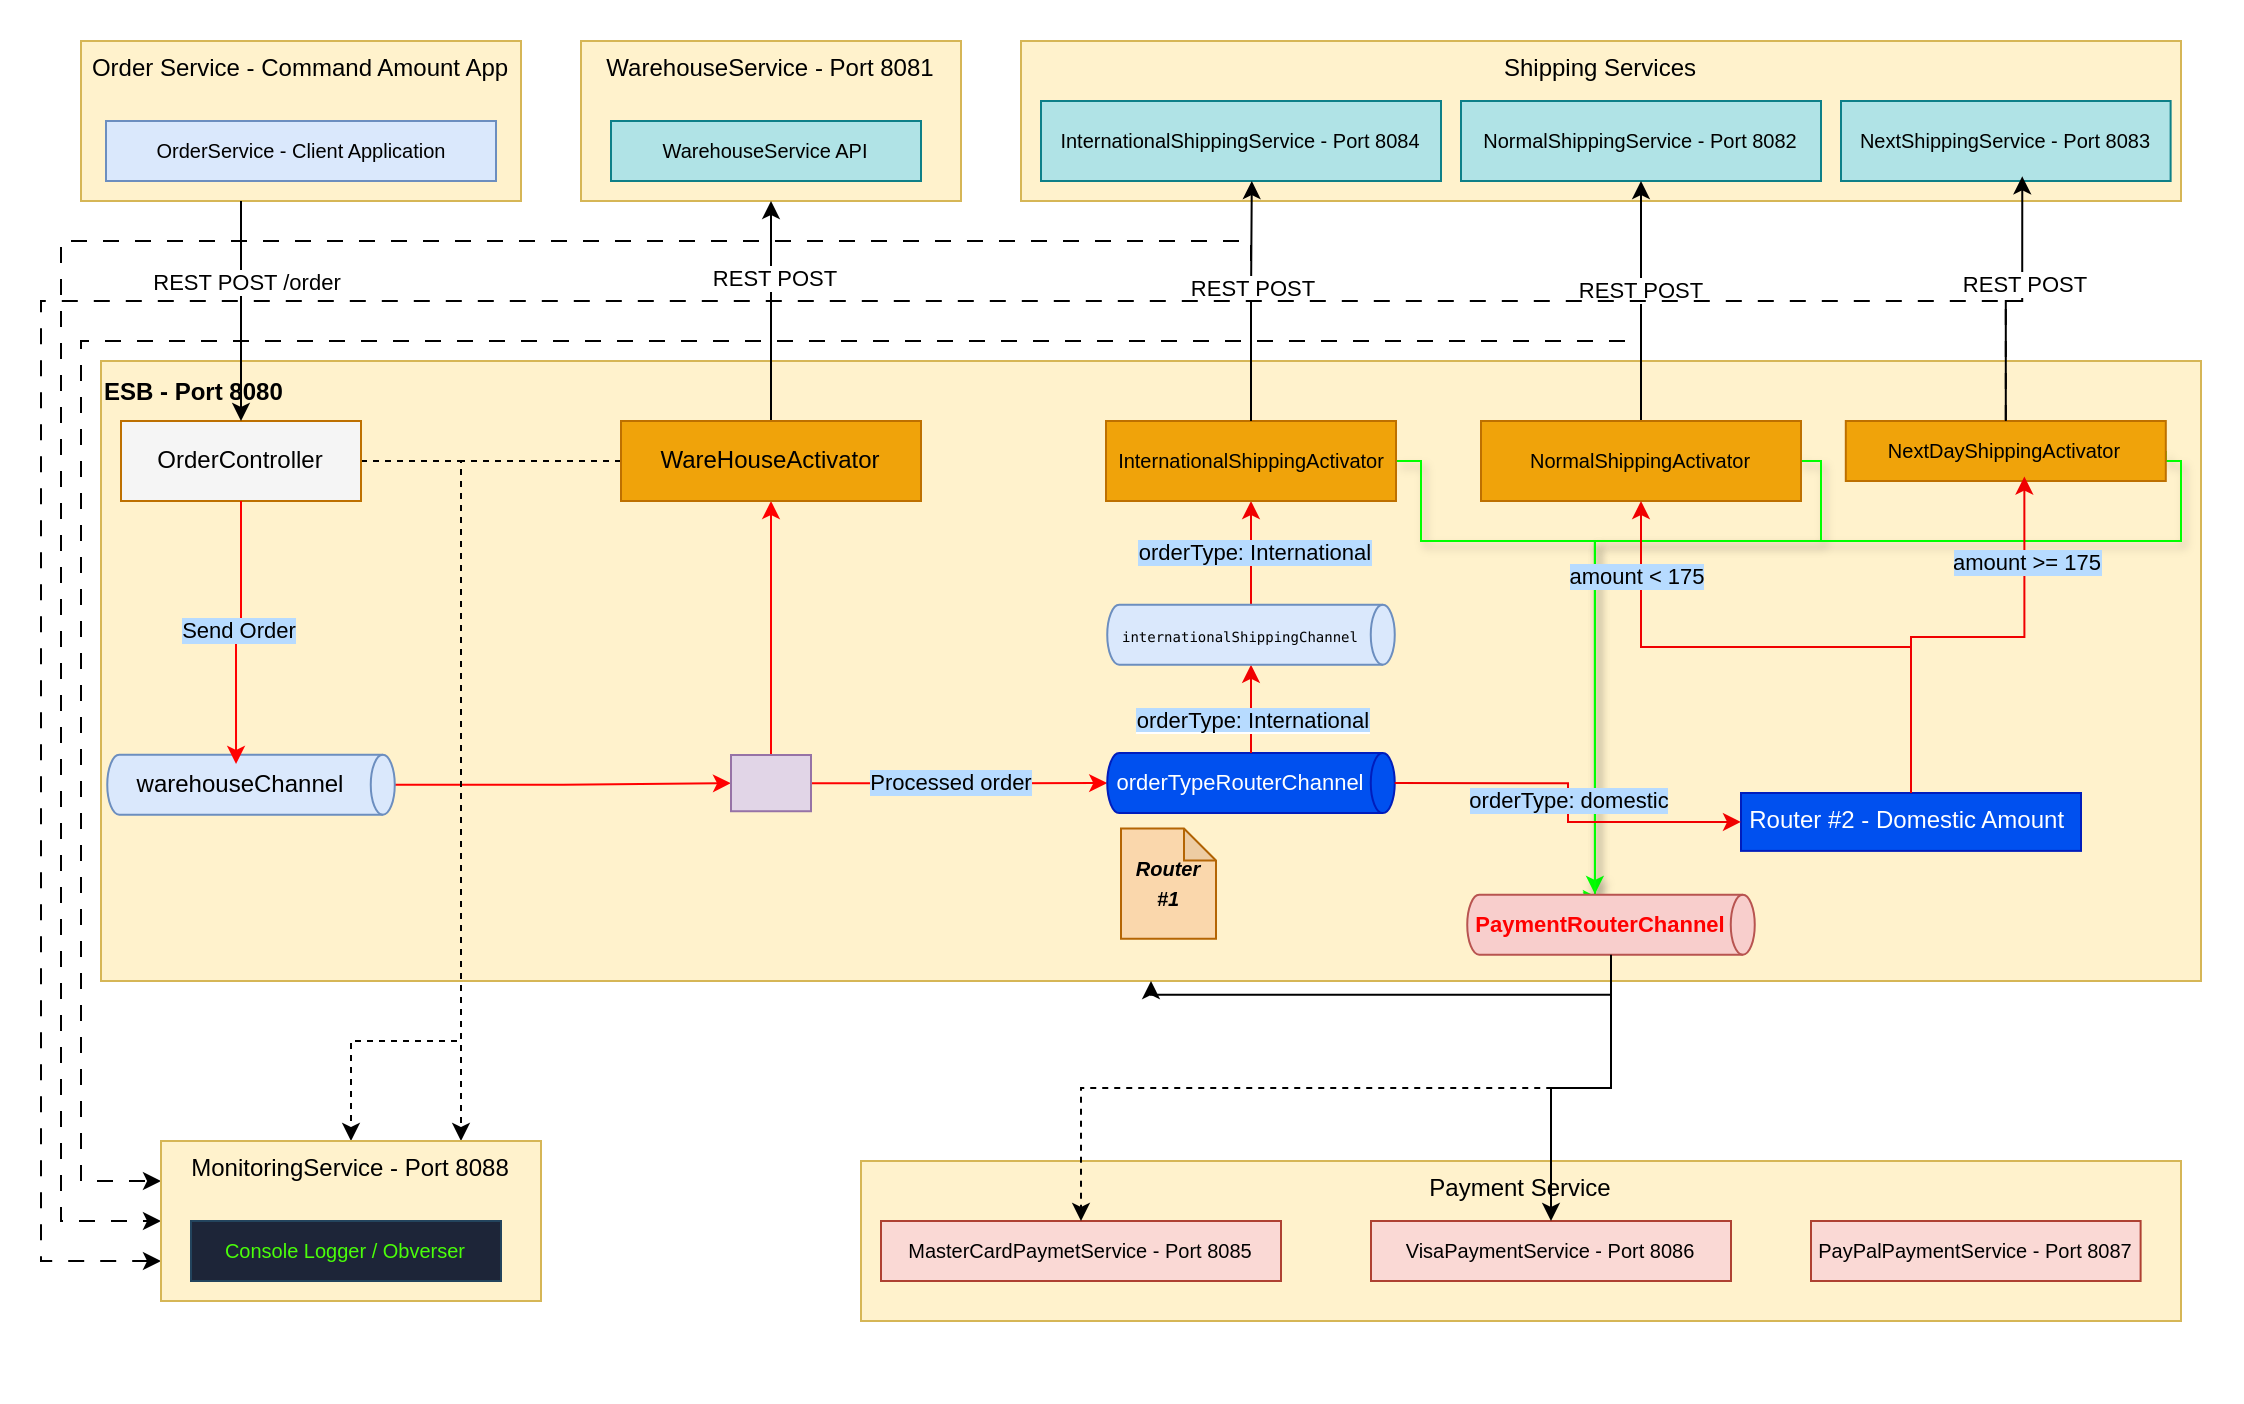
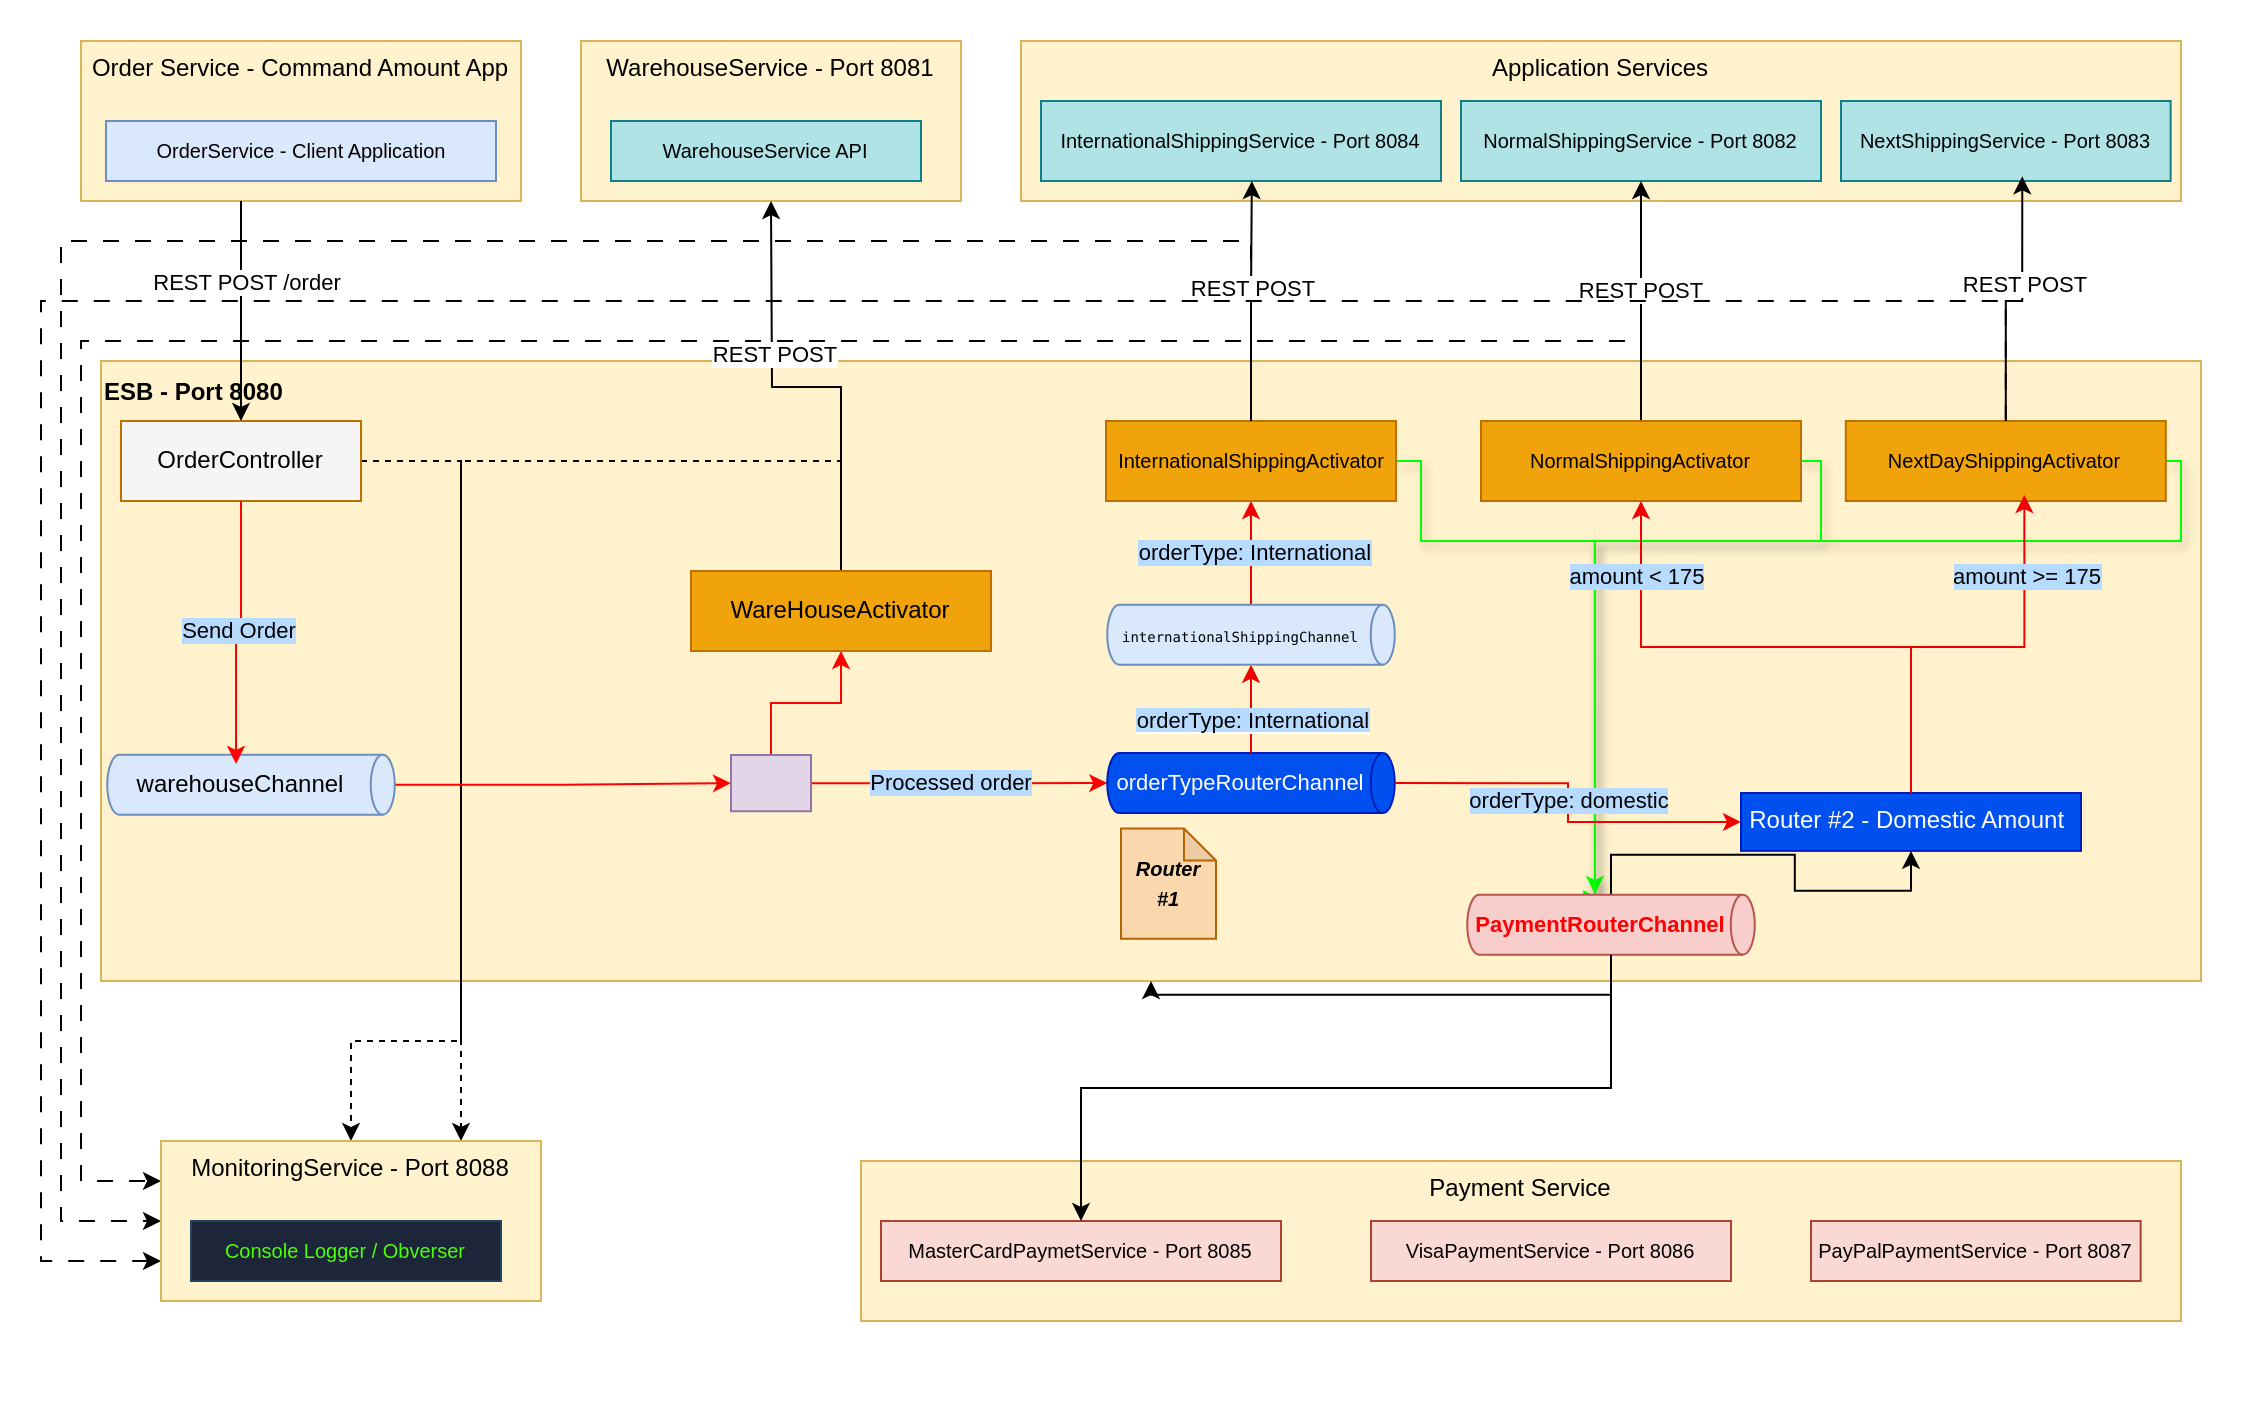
node "Shipping Services": label "Shipping Services" -> "Application Services"
node "NextDayShippingActivator": size 320x60 -> 320x80
node "WareHouseActivator": moved (771, 461) -> (841, 611)
edge "PaymentRouterChannel" -> "MasterCardPaymetService - Port 8085": style dashed -> solid
edge "PaymentRouterChannel" -> "VisaPaymentService - Port 8086": now "PaymentRouterChannel" -> "Router #2 - Domestic Amount"
